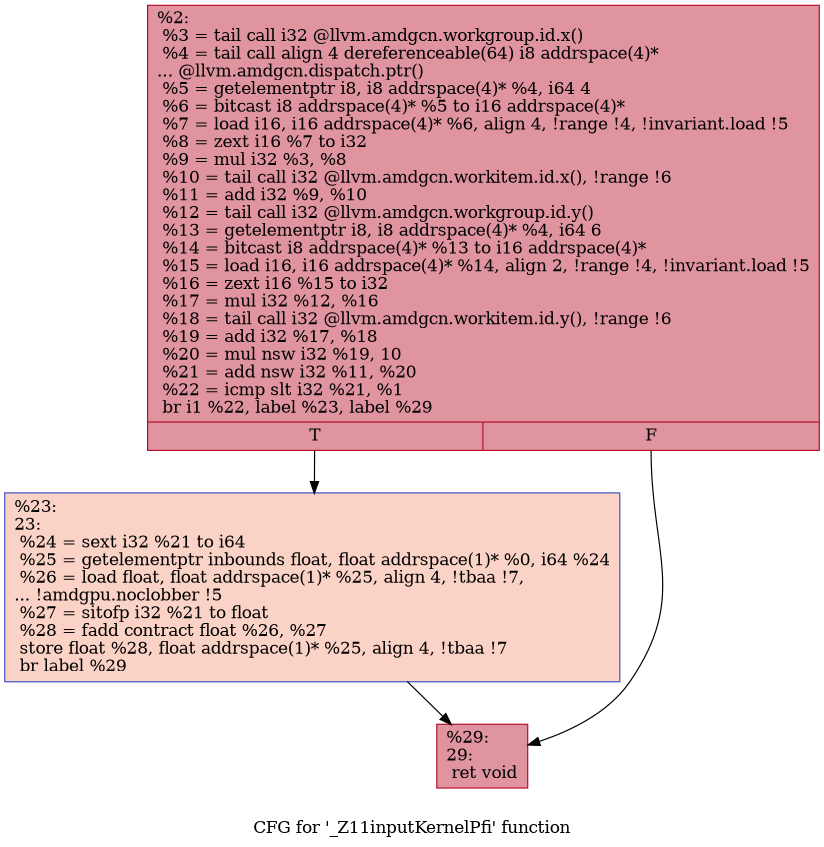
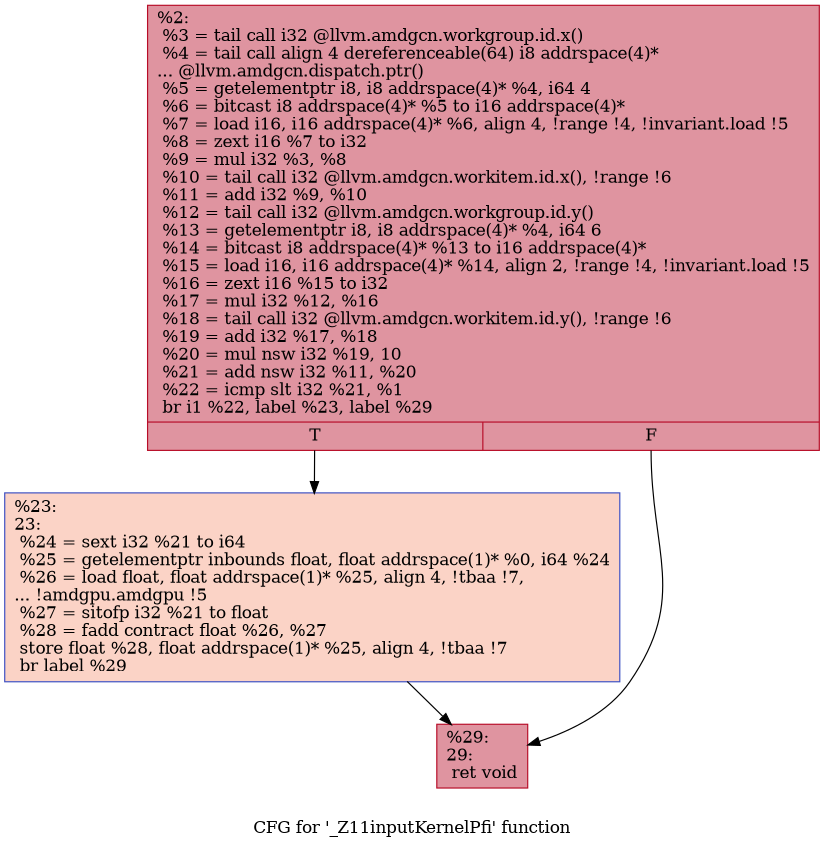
node "%23:": text "... !amdgpu.noclobber !5" -> "... !amdgpu.amdgpu !5"
